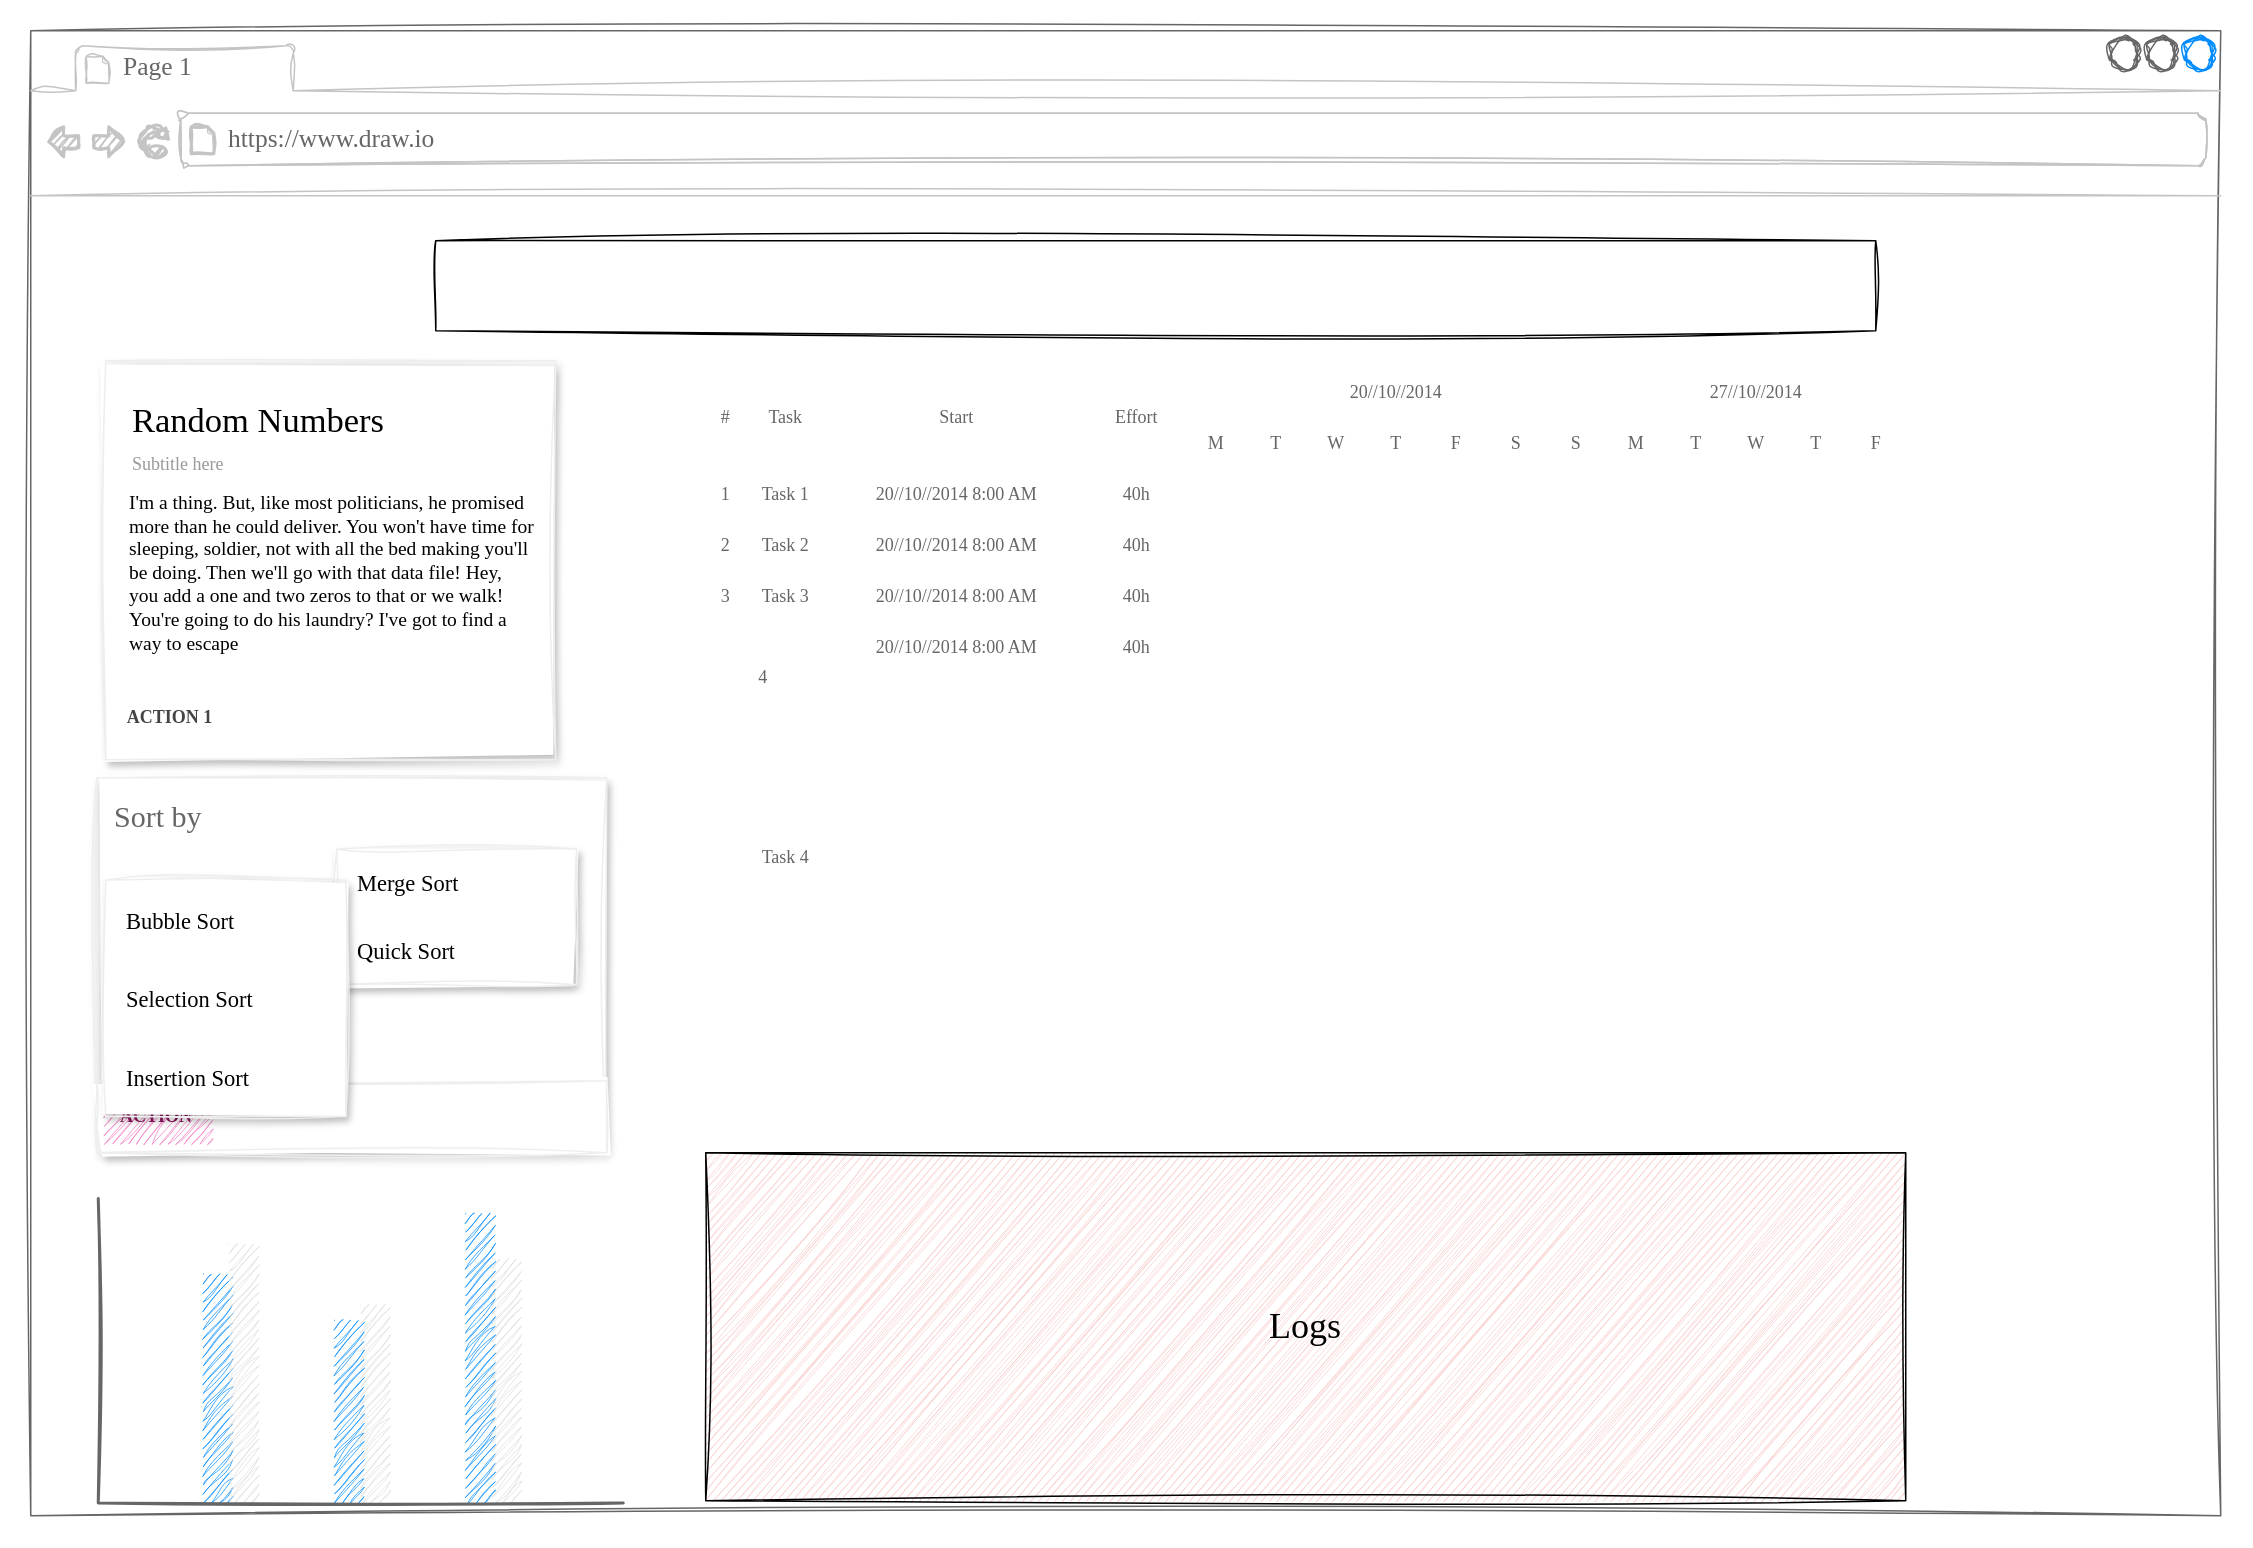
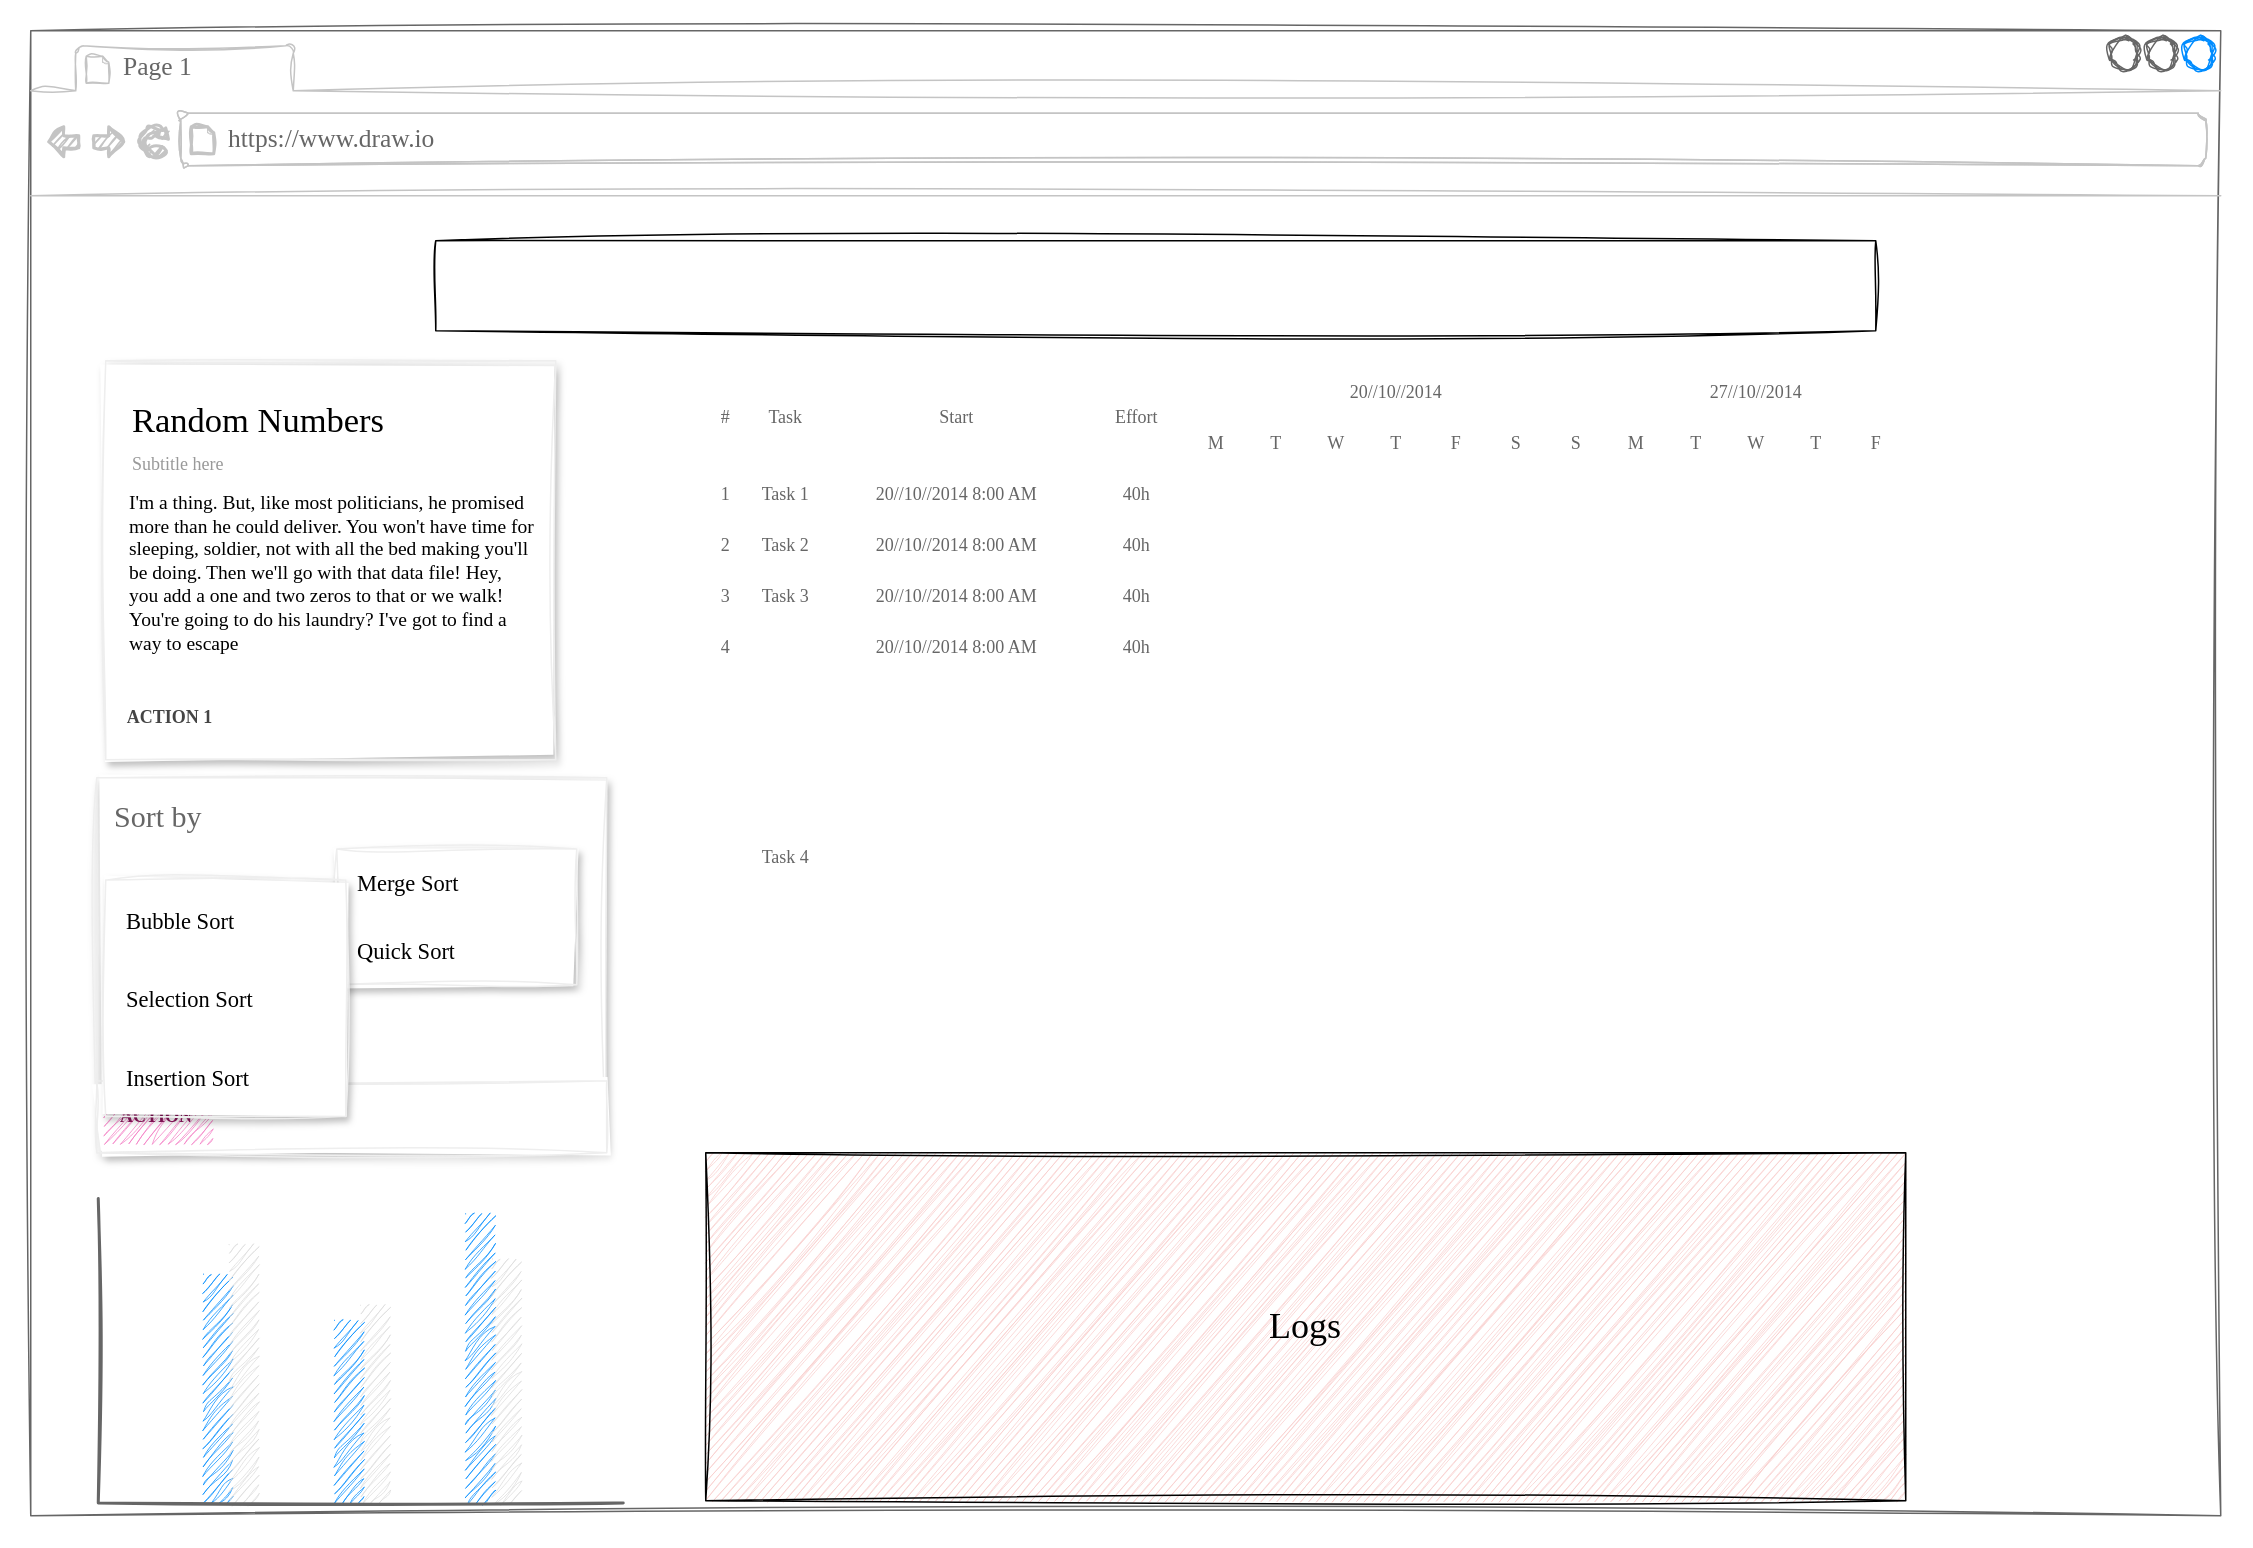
node "4": moved (763, 677) -> (726, 647)
